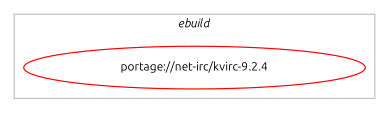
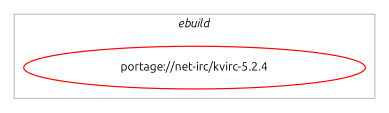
node "portage://net-irc/kvirc-9.2.4": label "portage://net-irc/kvirc-9.2.4" -> "portage://net-irc/kvirc-5.2.4"
